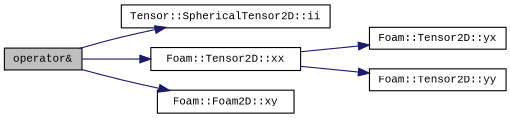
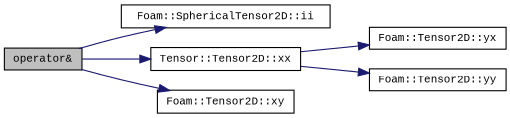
node "Tensor::SphericalTensor2D::ii": label "Tensor::SphericalTensor2D::ii" -> "Foam::SphericalTensor2D::ii"
node "Foam::Tensor2D::xx": label "Foam::Tensor2D::xx" -> "Tensor::Tensor2D::xx"
node "Foam::Foam2D::xy": label "Foam::Foam2D::xy" -> "Foam::Tensor2D::xy"
